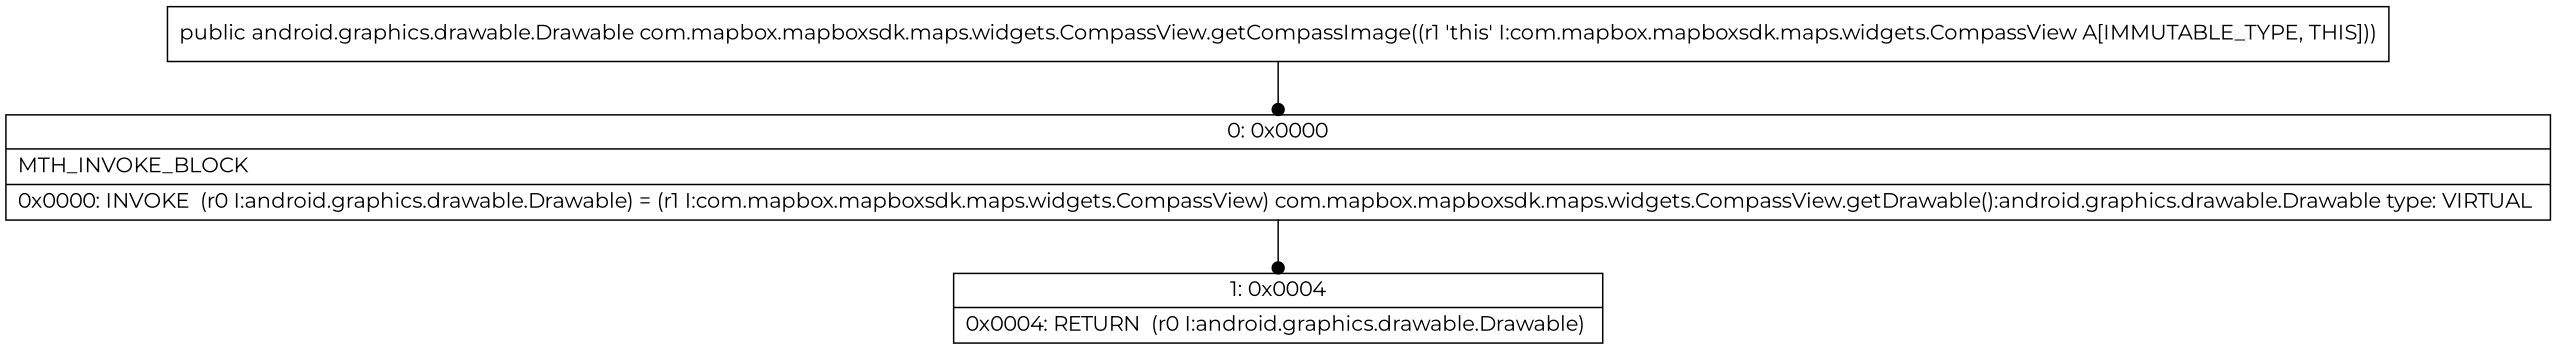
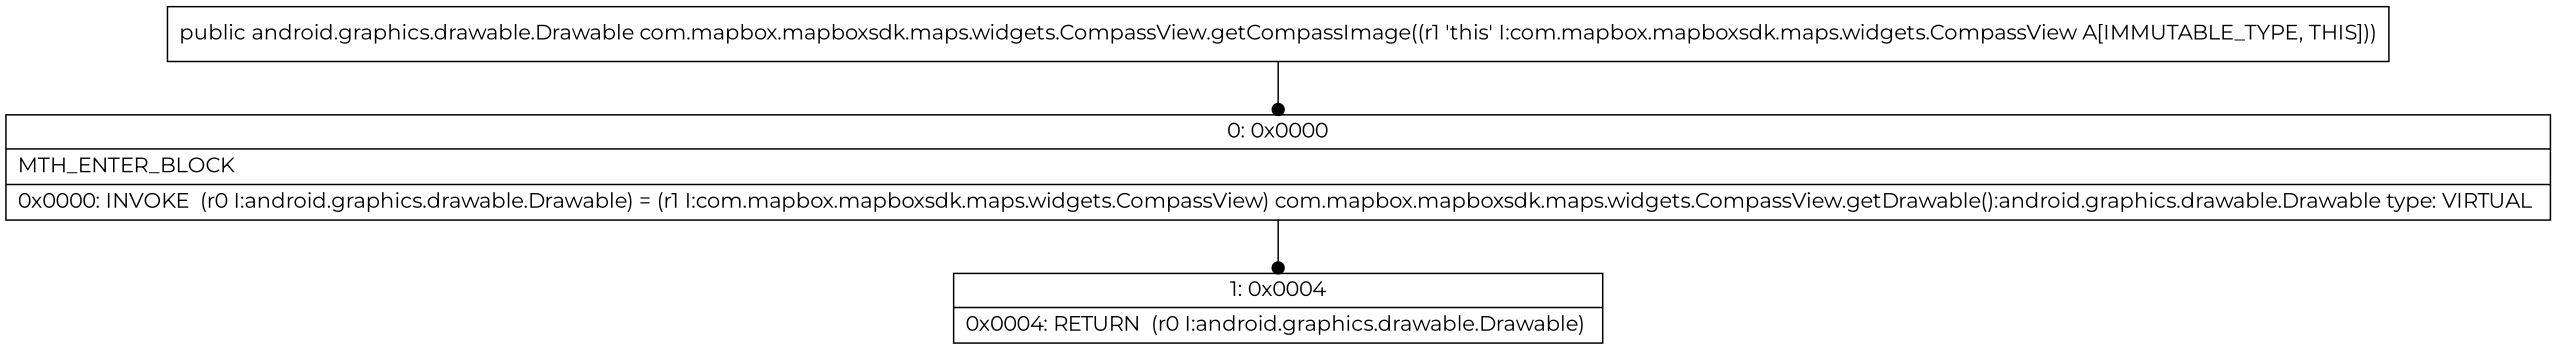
node "0: 0x0000": text "MTH_INVOKE_BLOCK" -> "MTH_ENTER_BLOCK"
